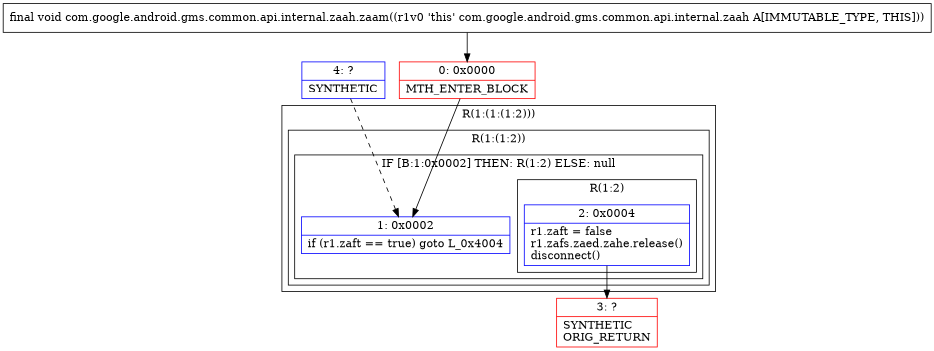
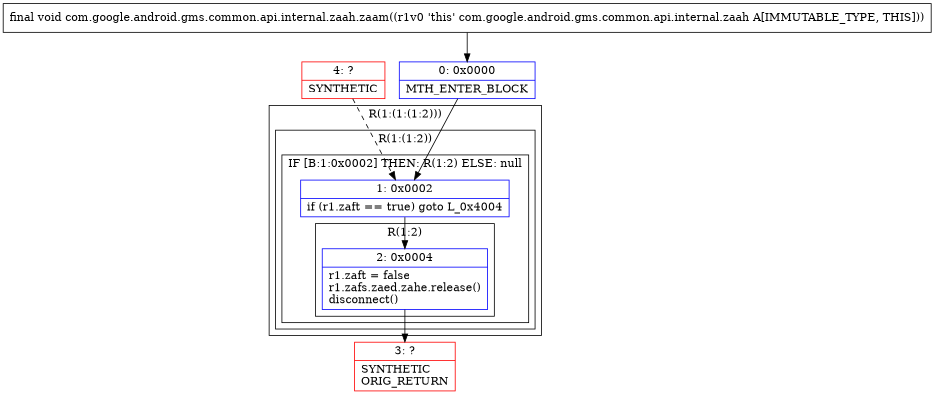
node "4: ?": color blue -> red
node "0: 0x0000": color red -> blue
edge "1: 0x0002" -> "2: 0x0004": added
